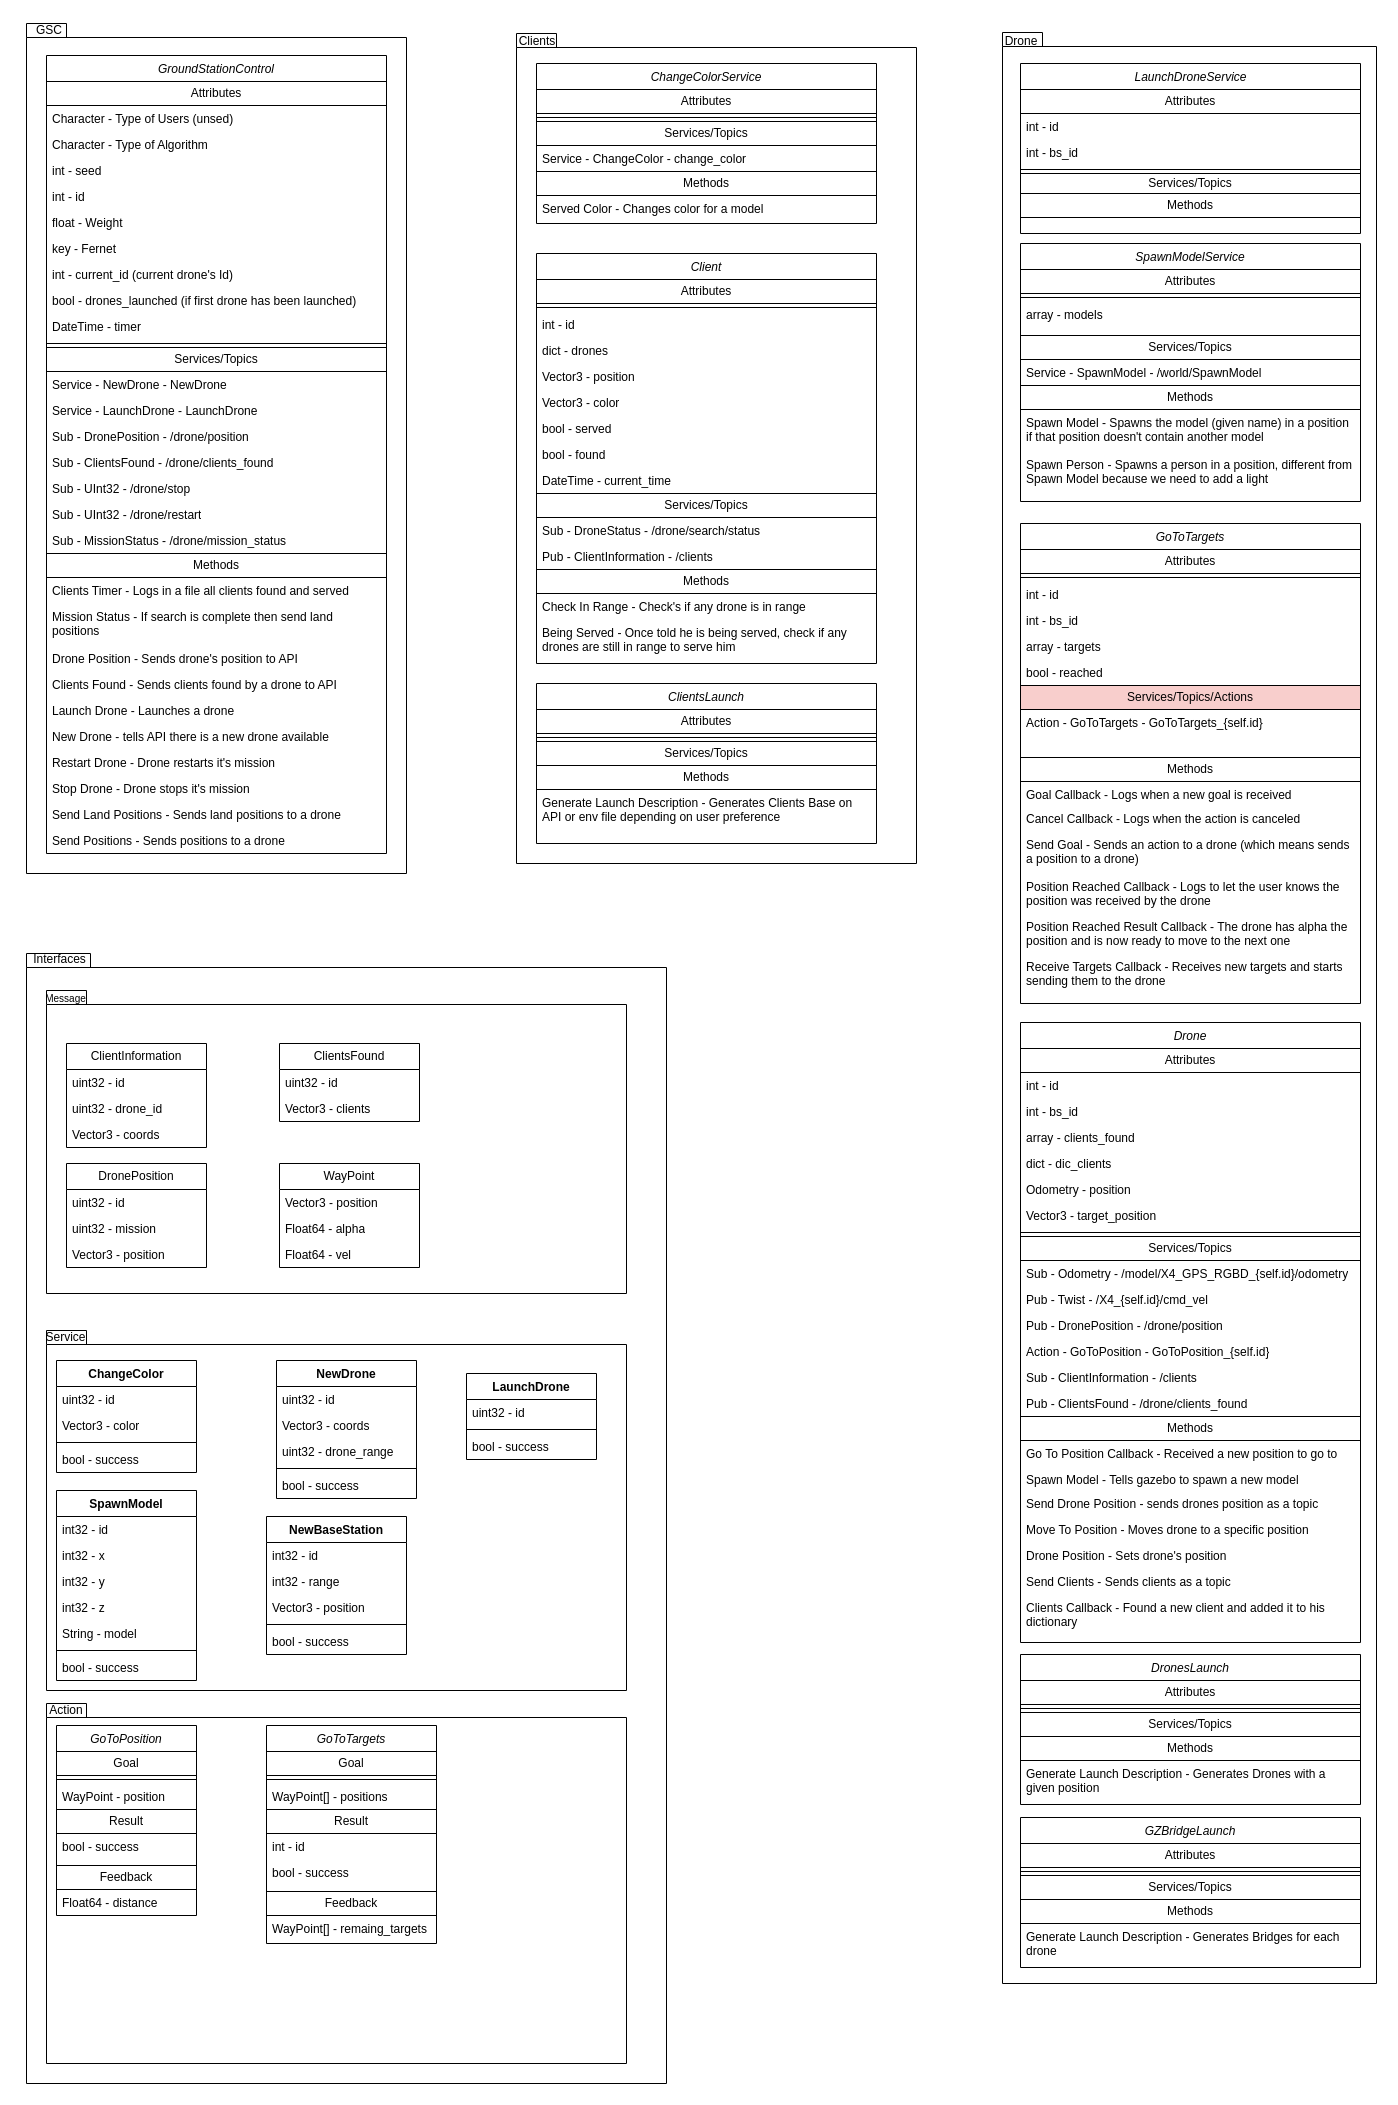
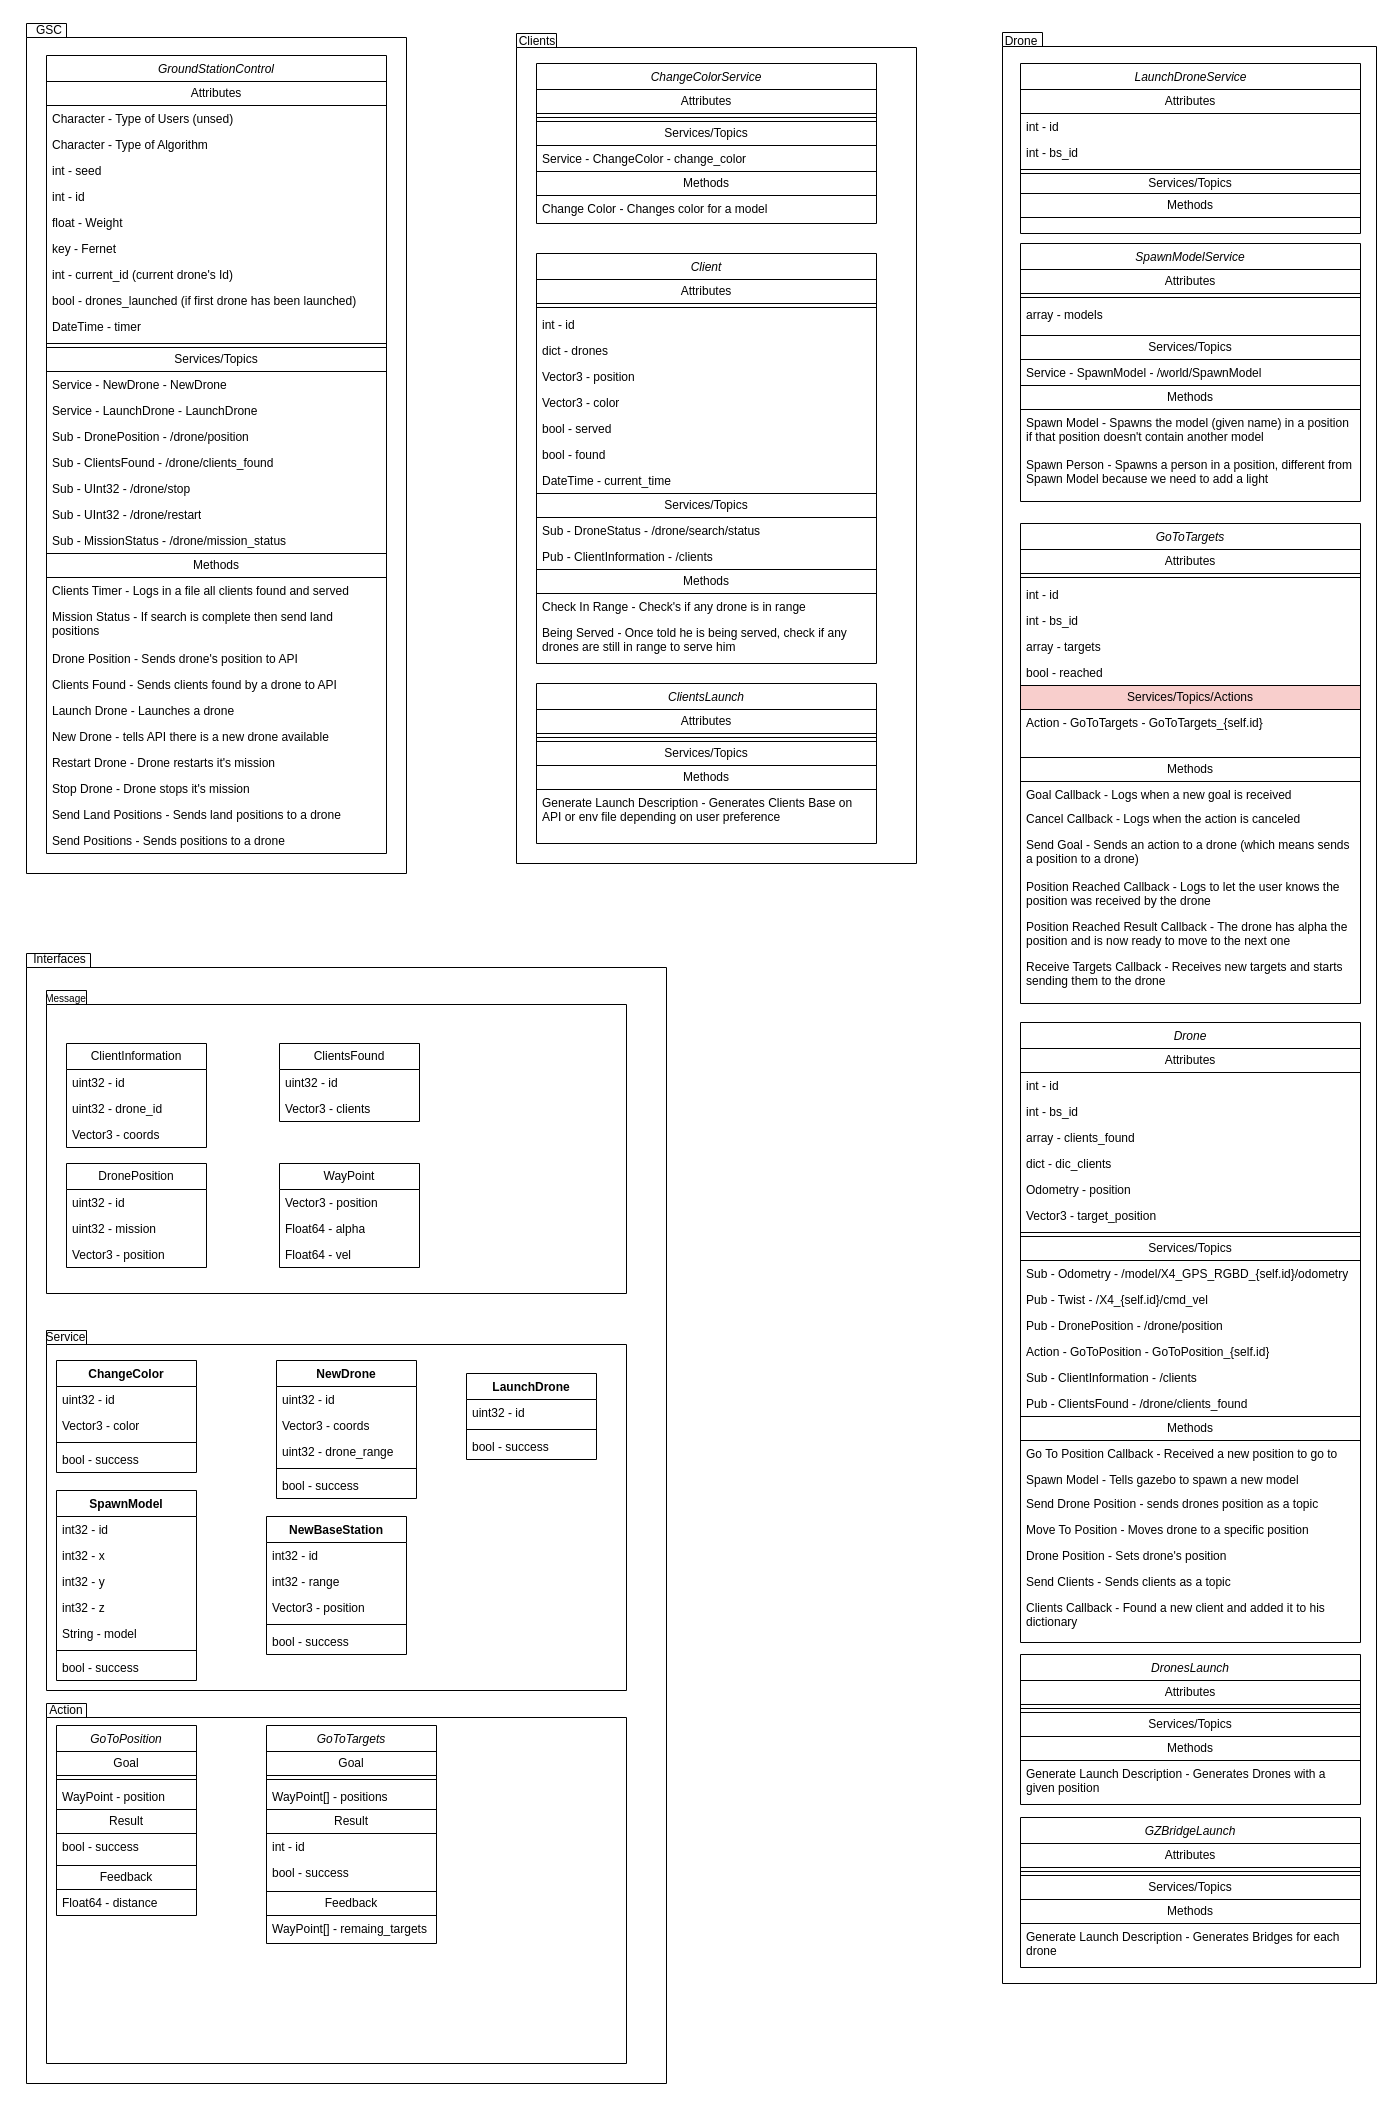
node "Served Color - Changes color for a model": label "Served Color - Changes color for a model" -> "Change Color - Changes color for a model"
